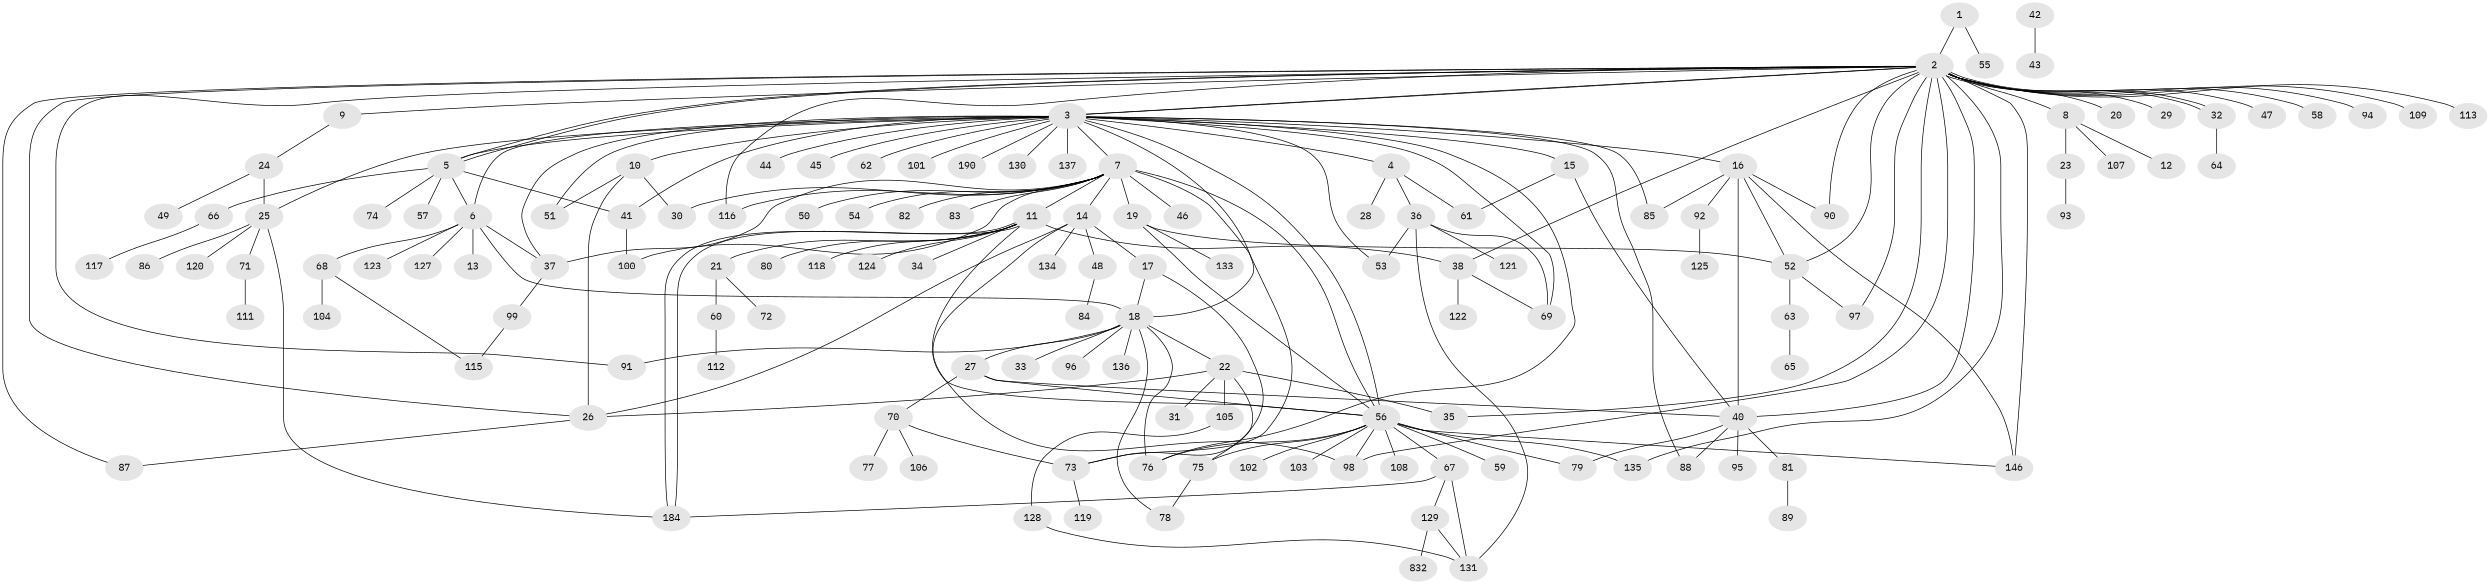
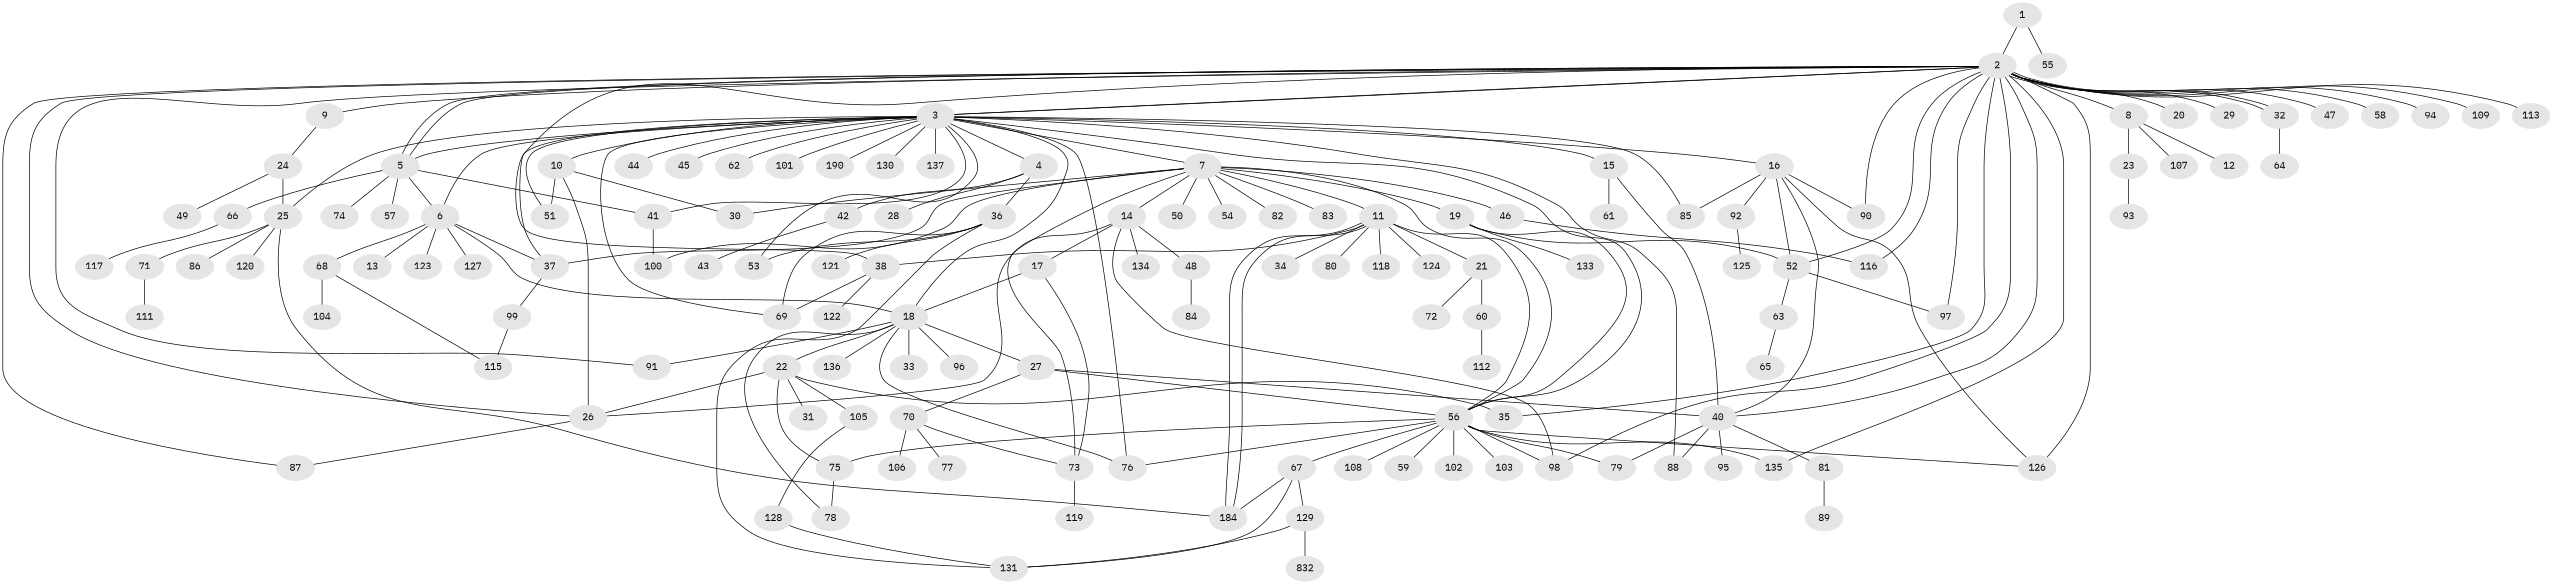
edge "4" -- "61": now "4" -- "42"
edge "7" -- "116": now "46" -- "116"
node "146": label "146" -> "126"
